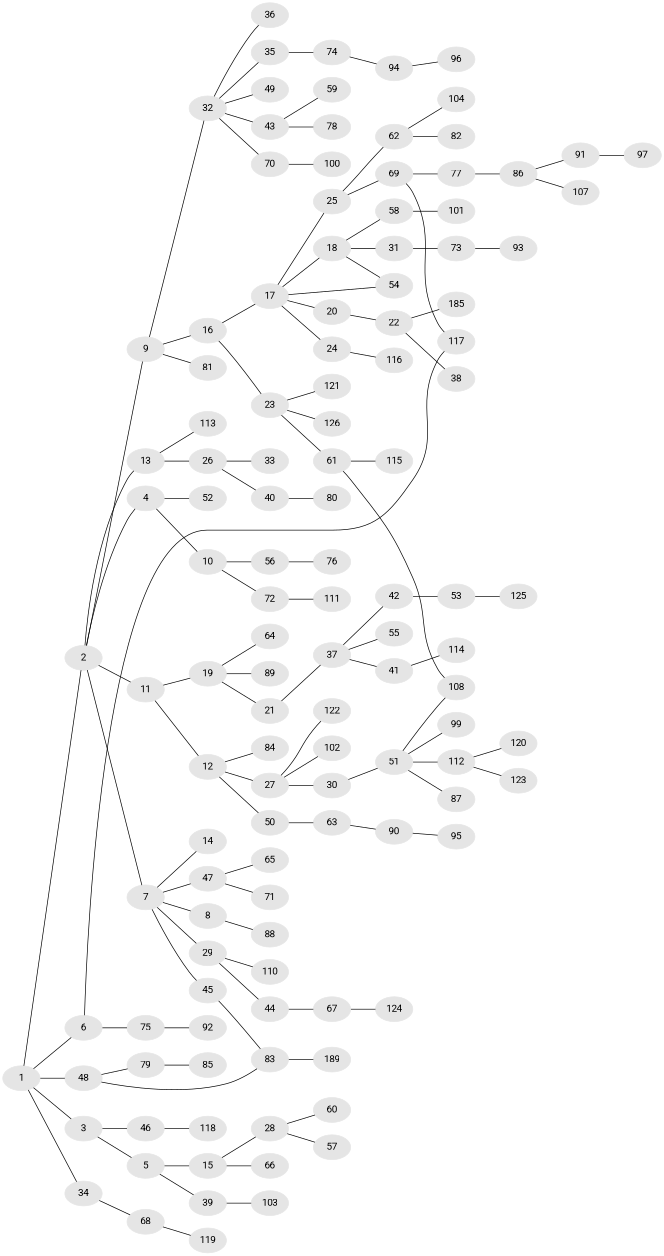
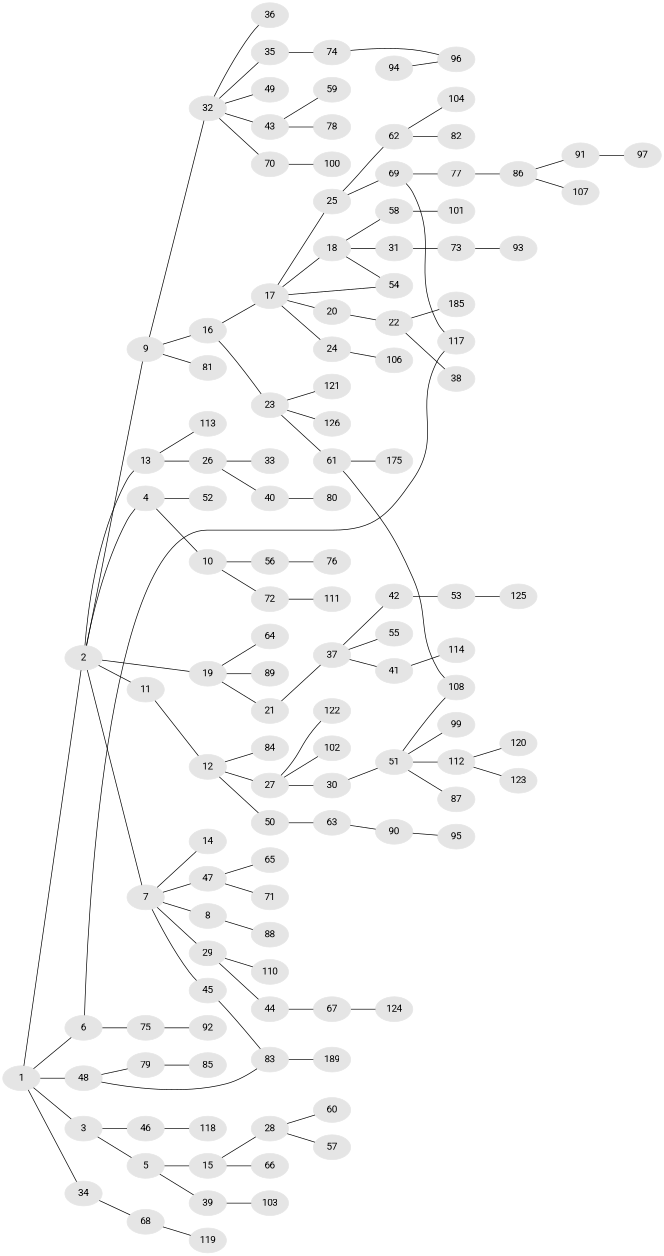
edge "74" -- "94": now "74" -- "96"
node "116": label "116" -> "106"
node "115": label "115" -> "175"
edge "19" -- "11": now "19" -- "2"
